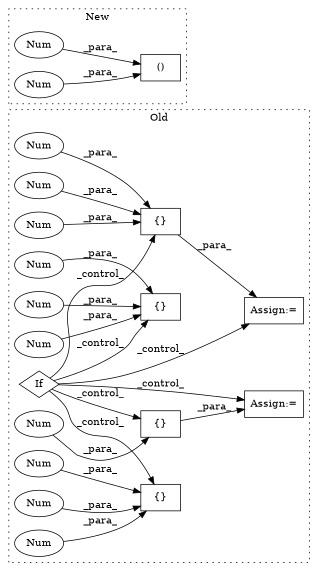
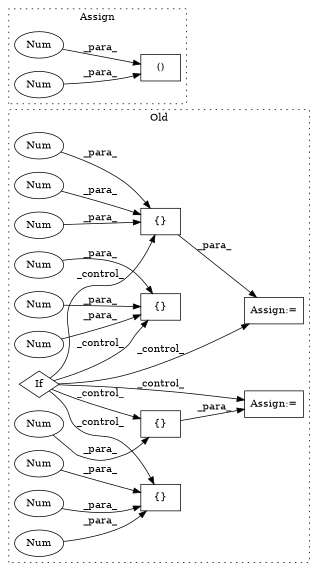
cluster "New": label "New" -> "Assign"
